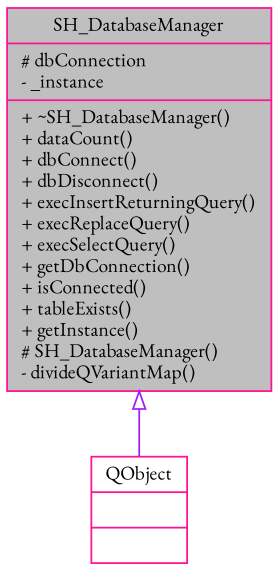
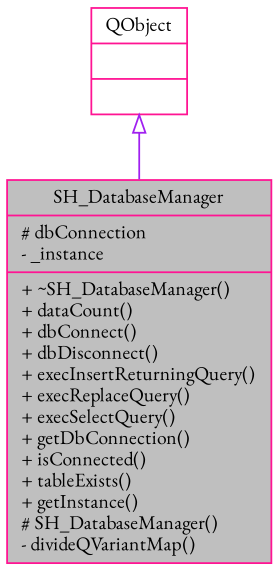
edge "QObject" -> "SH_DatabaseManager": reversed
